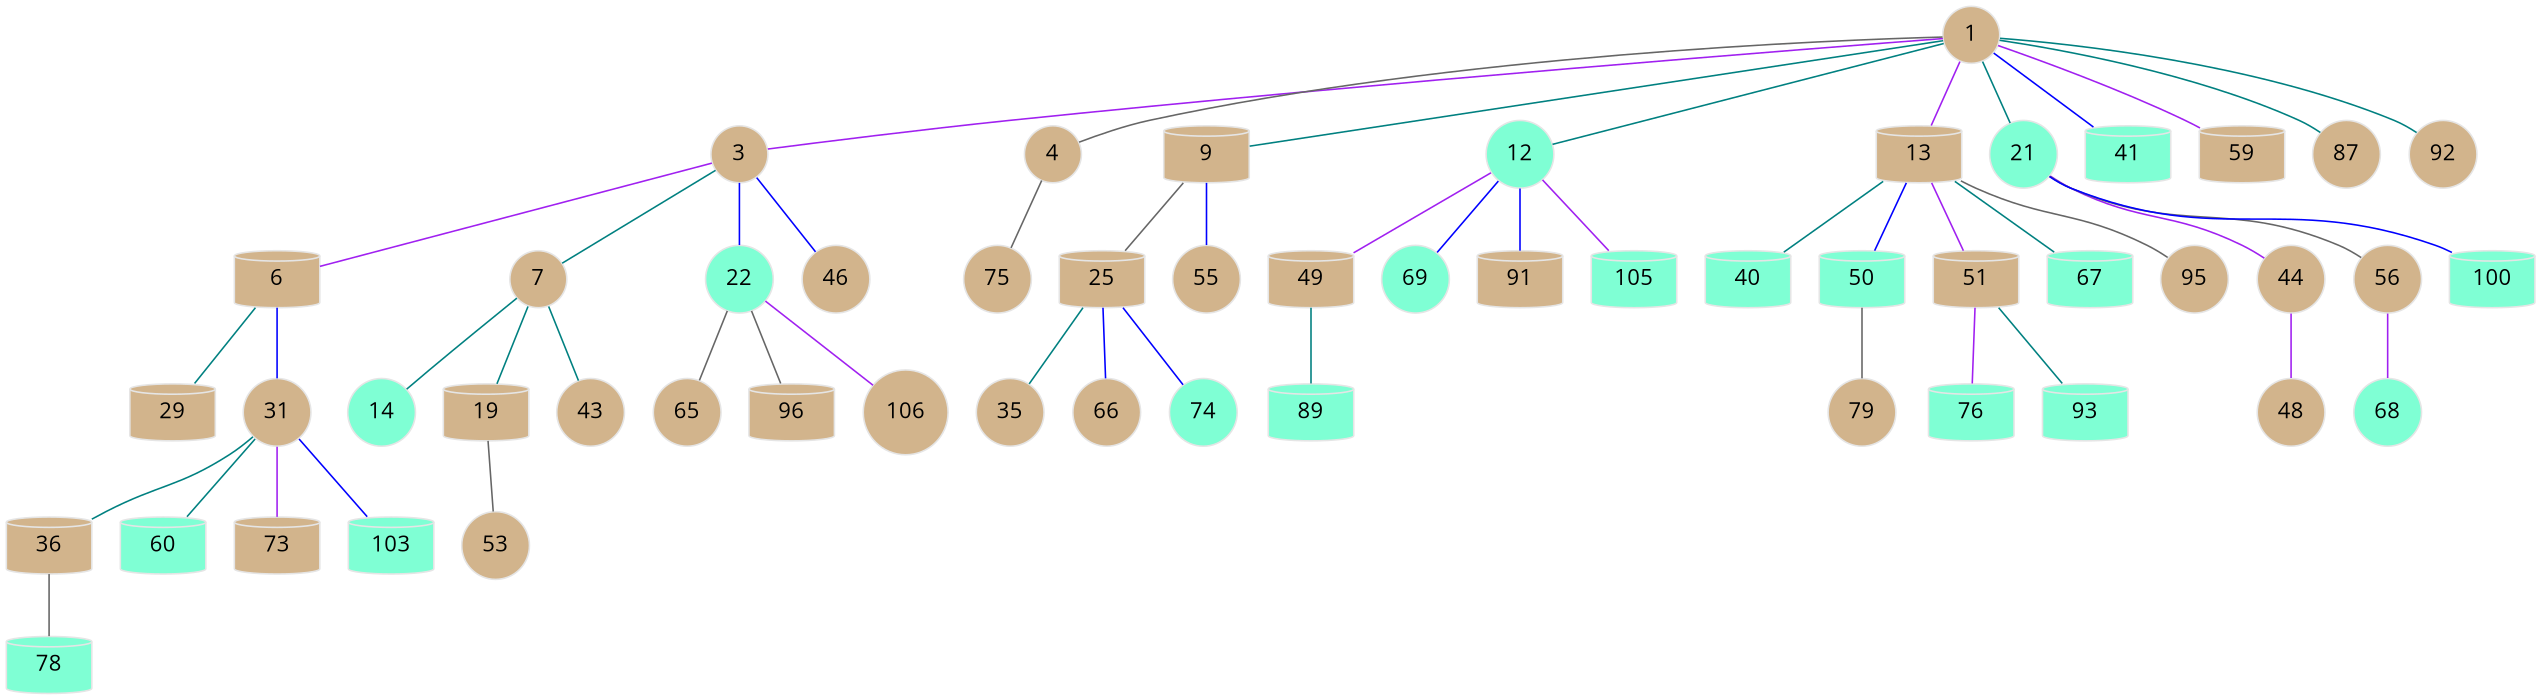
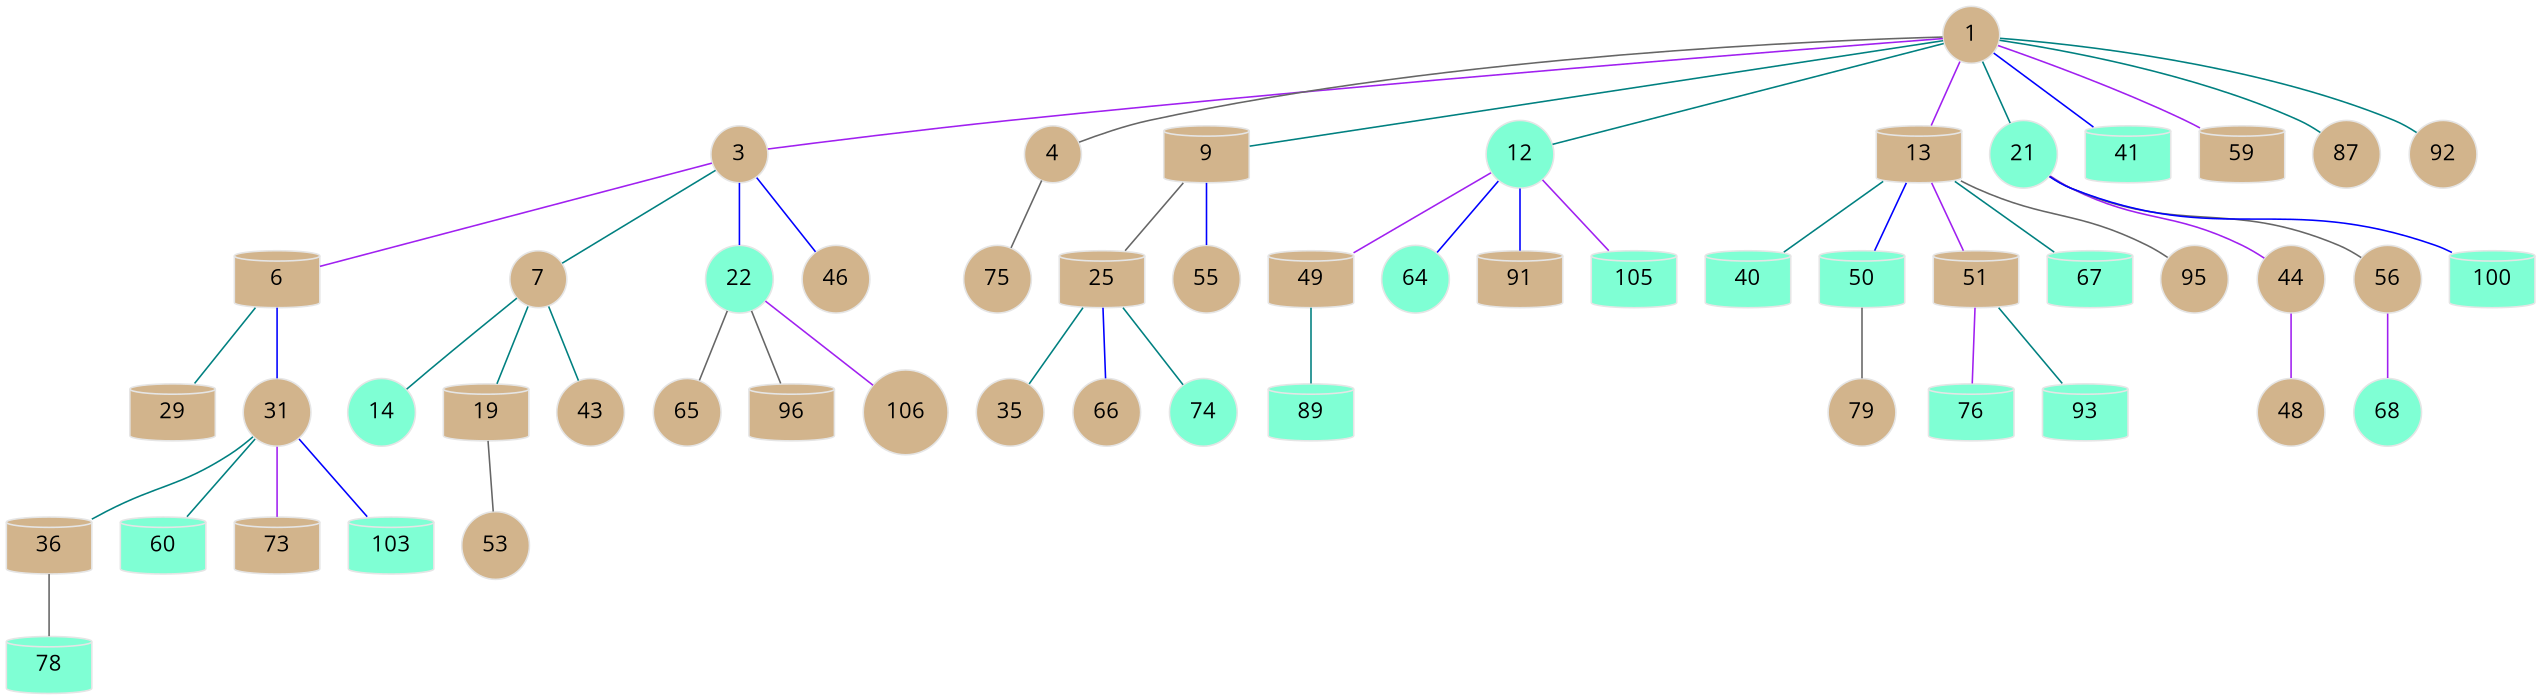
node "69": label "69" -> "64"
edge "25" -- "74": color blue -> teal
